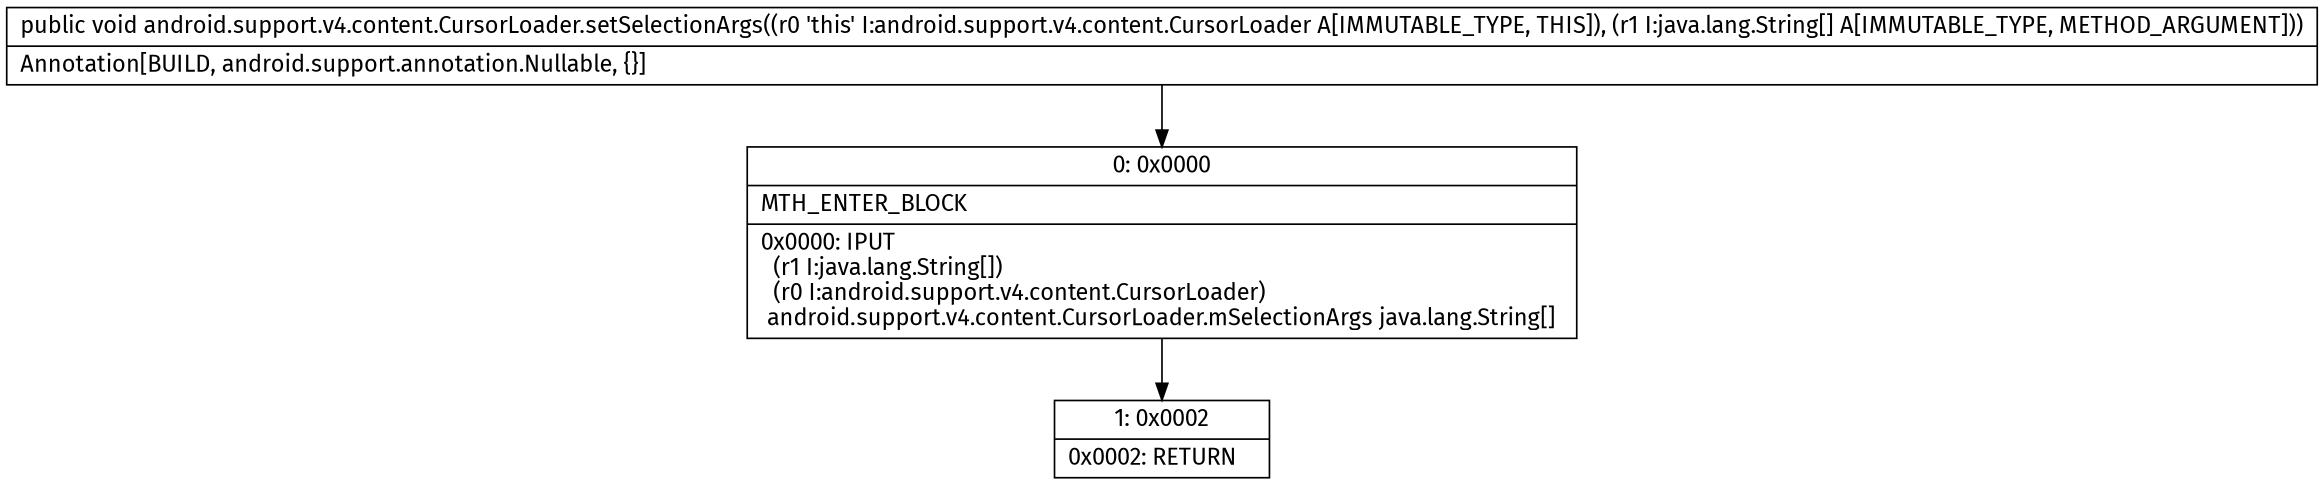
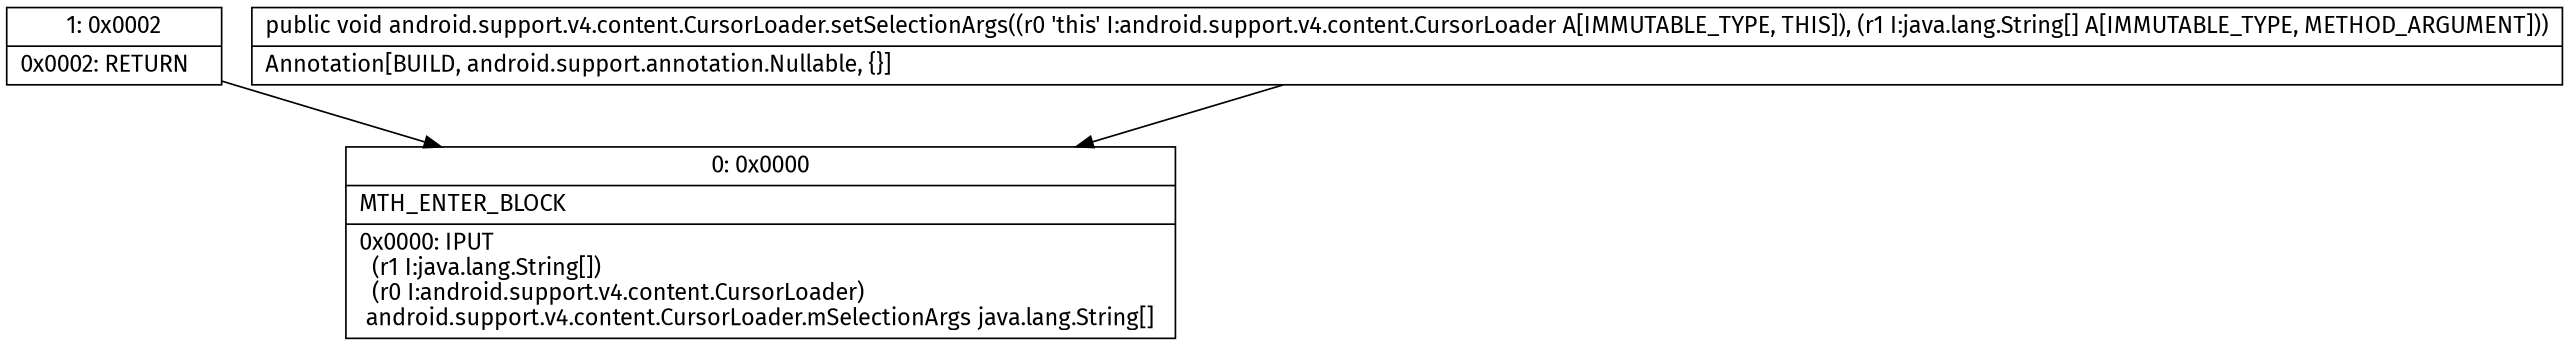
edge "0: 0x0000" -> "1: 0x0002": reversed
